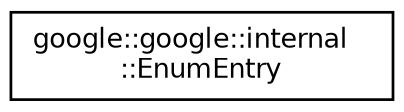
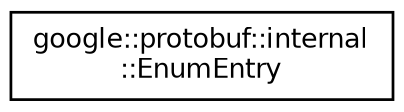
node "google::google::internal ::EnumEntry": label "google::google::internal ::EnumEntry" -> "google::protobuf::internal ::EnumEntry"
